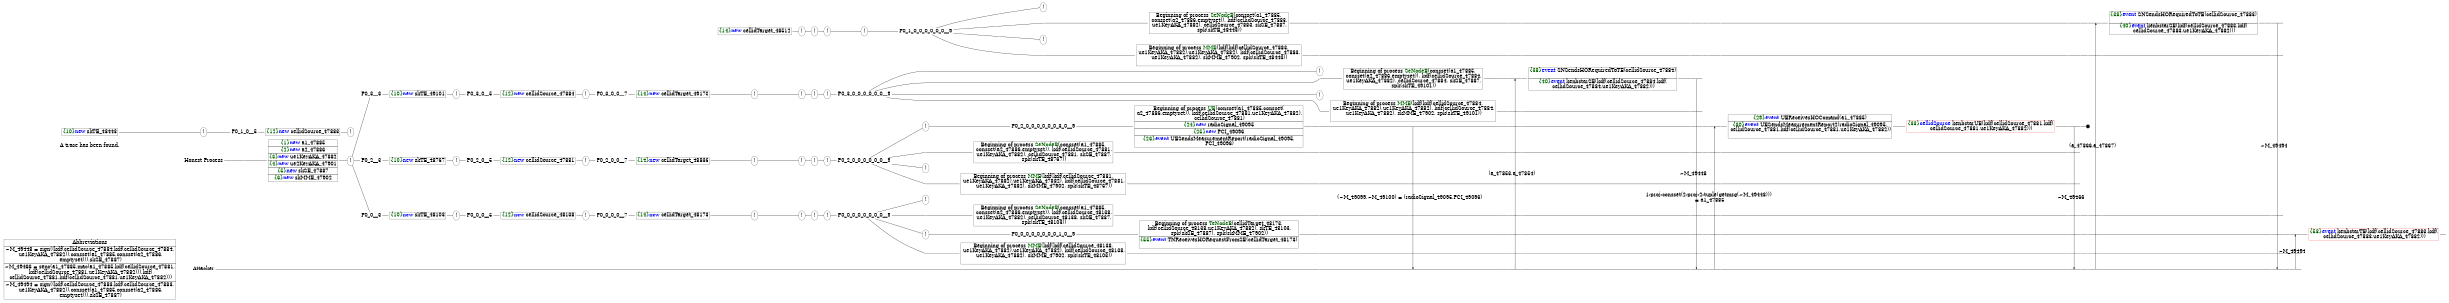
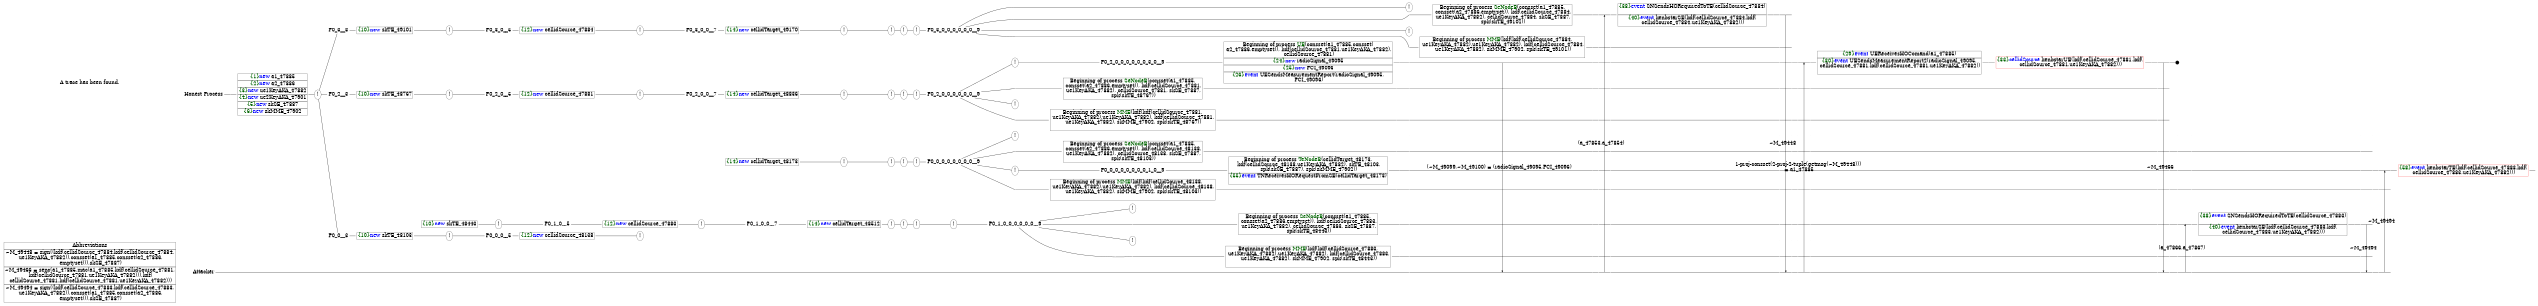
node "P0_0_0_0__7": removed
node "P0_1_0_0__7": added
